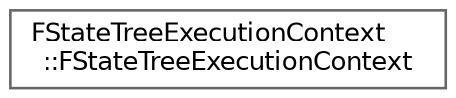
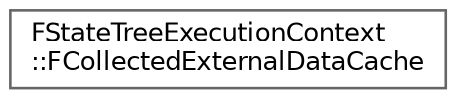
node "FStateTreeExecutionContext ::FStateTreeExecutionContext": label "FStateTreeExecutionContext ::FStateTreeExecutionContext" -> "FStateTreeExecutionContext ::FCollectedExternalDataCache"
